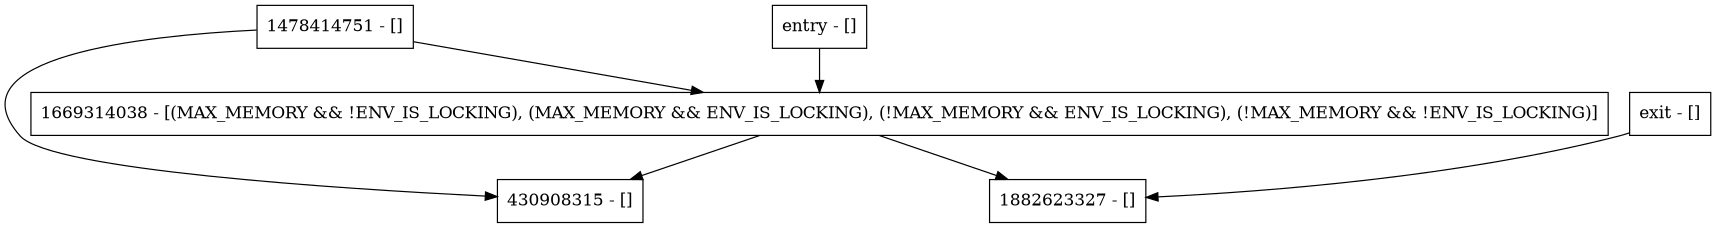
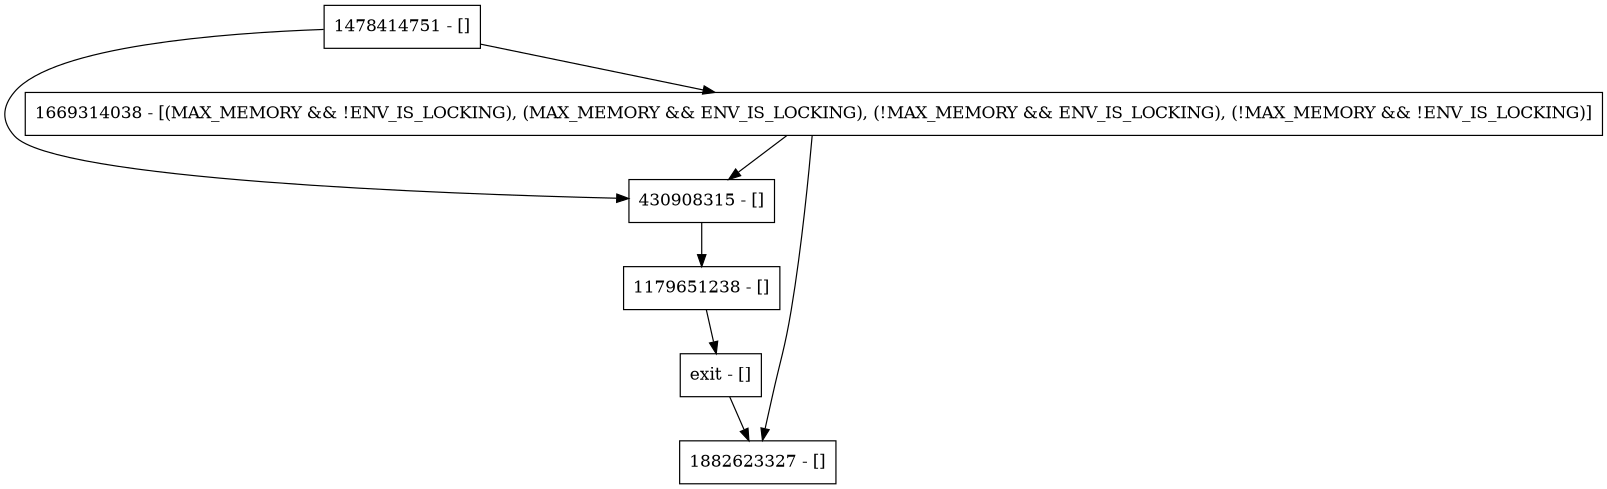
node "entry - []": removed
node "1179651238 - []": added
